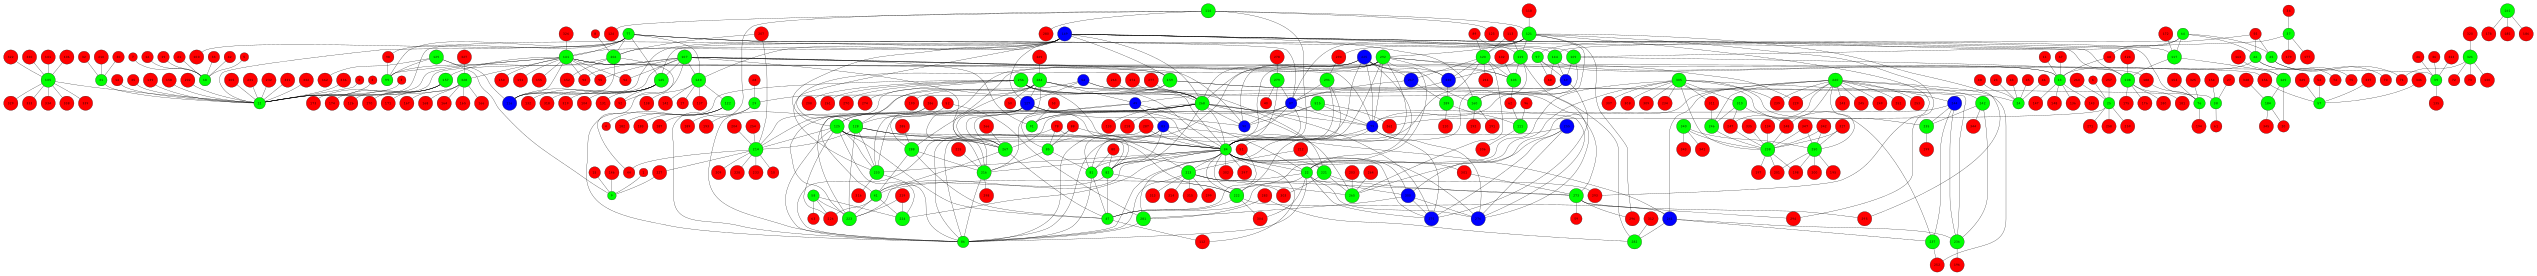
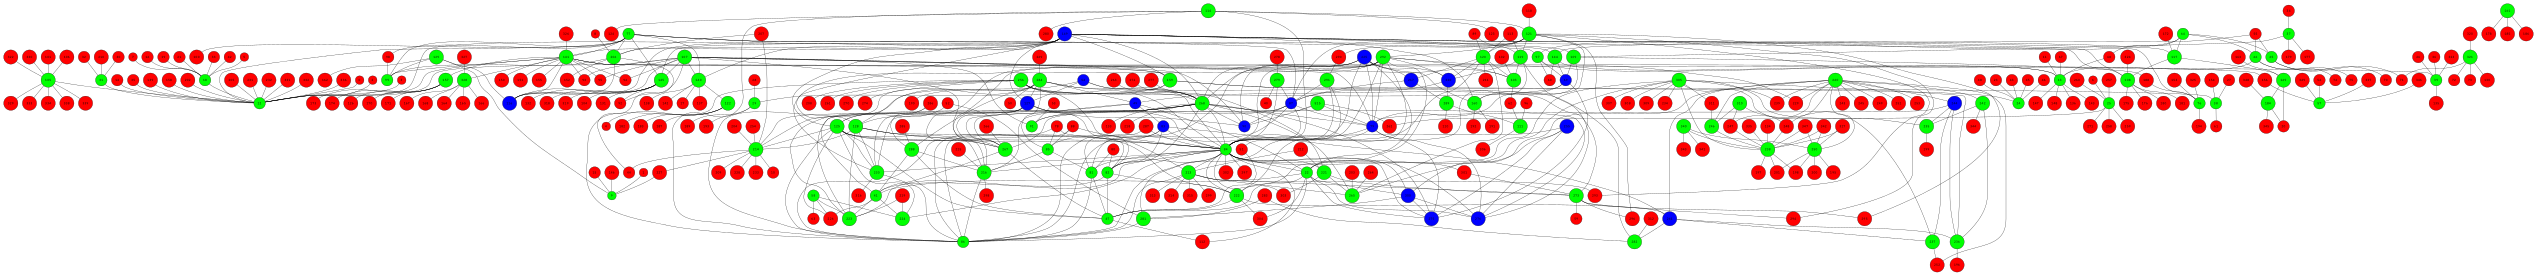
edge "305" -- "310": removed
edge "328" -- "12": now "18" -- "12"
